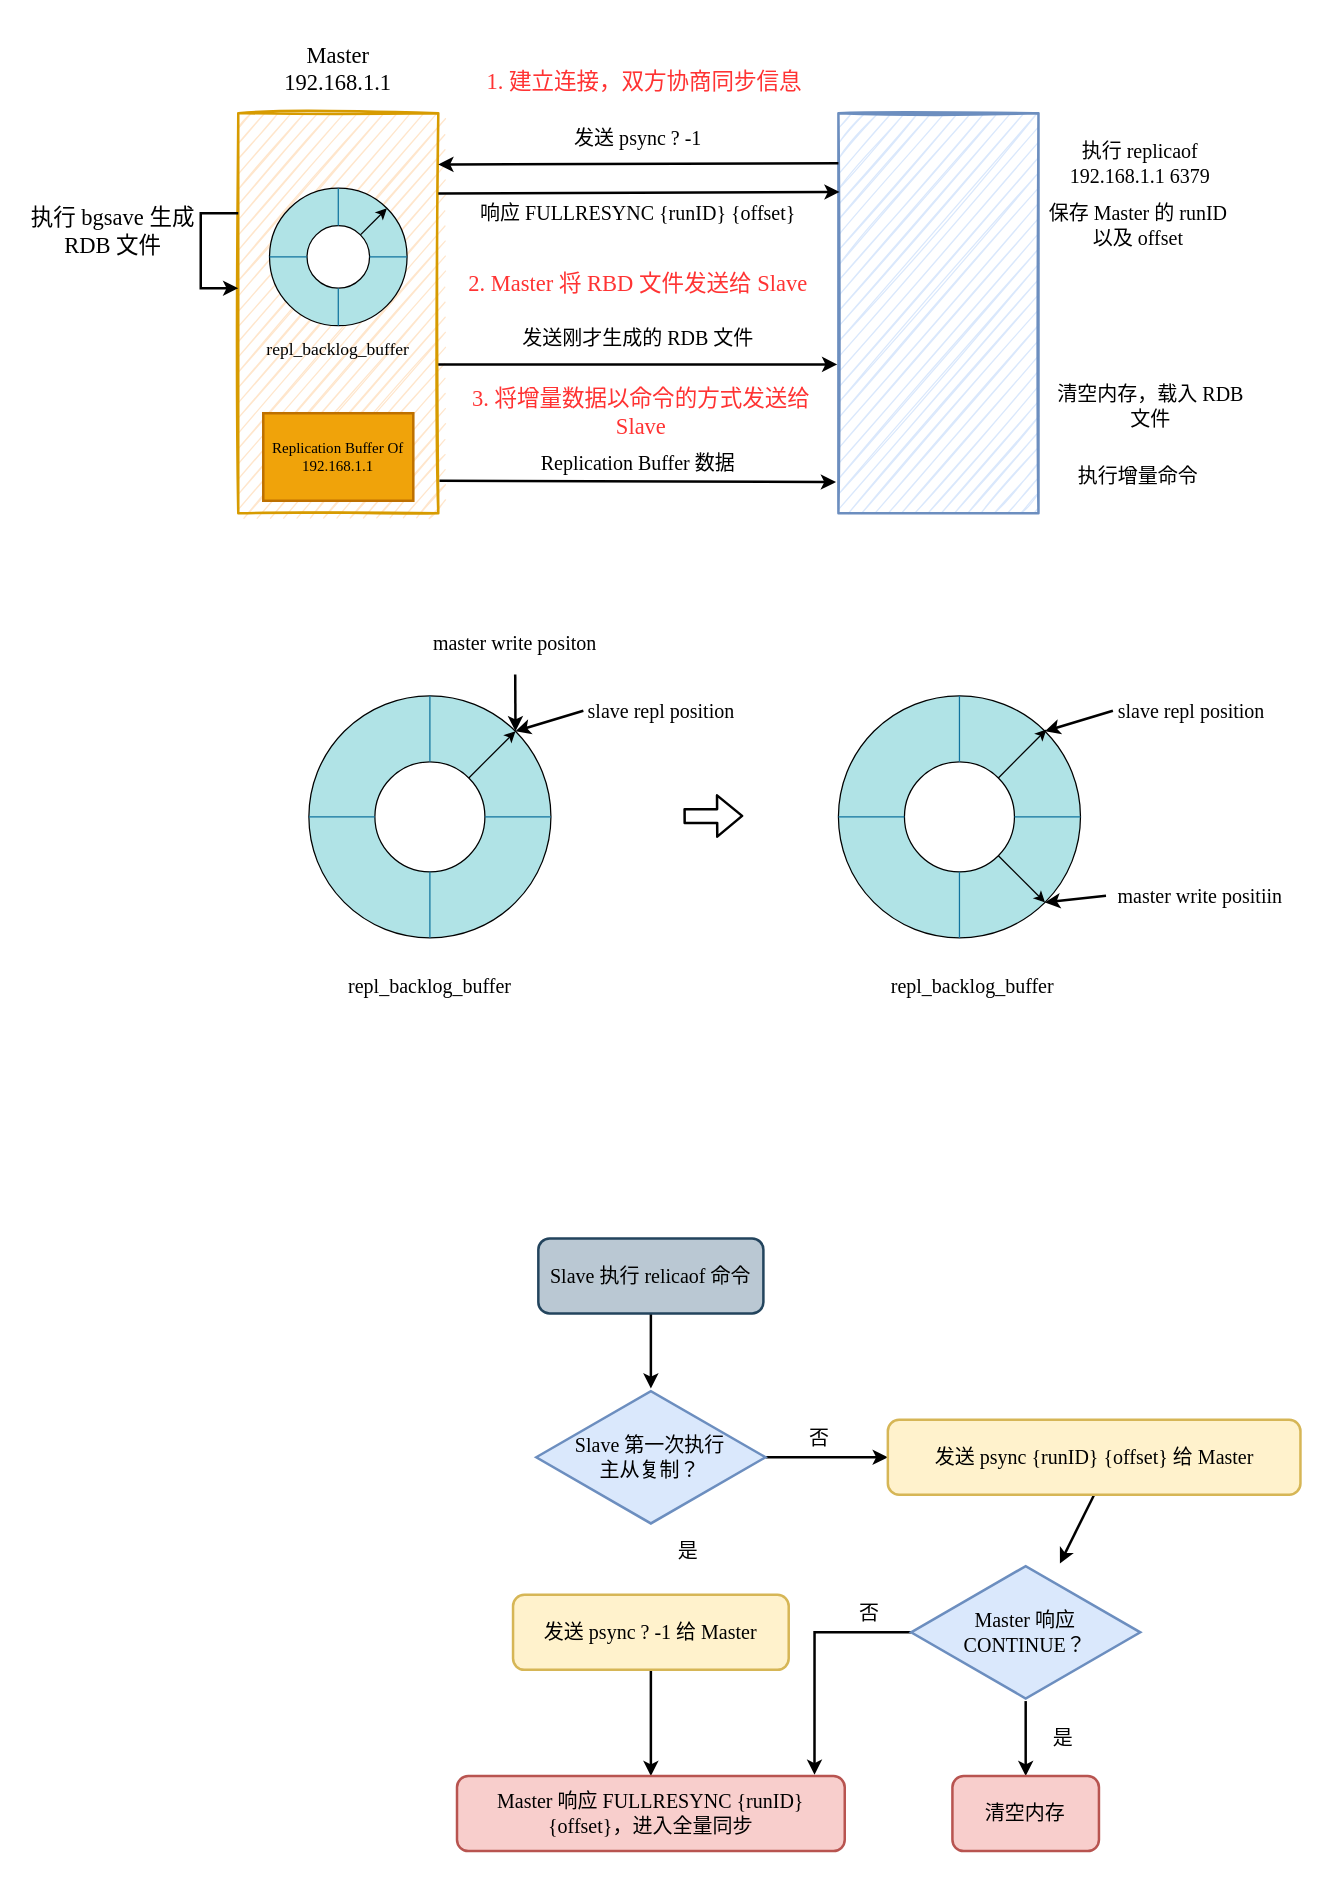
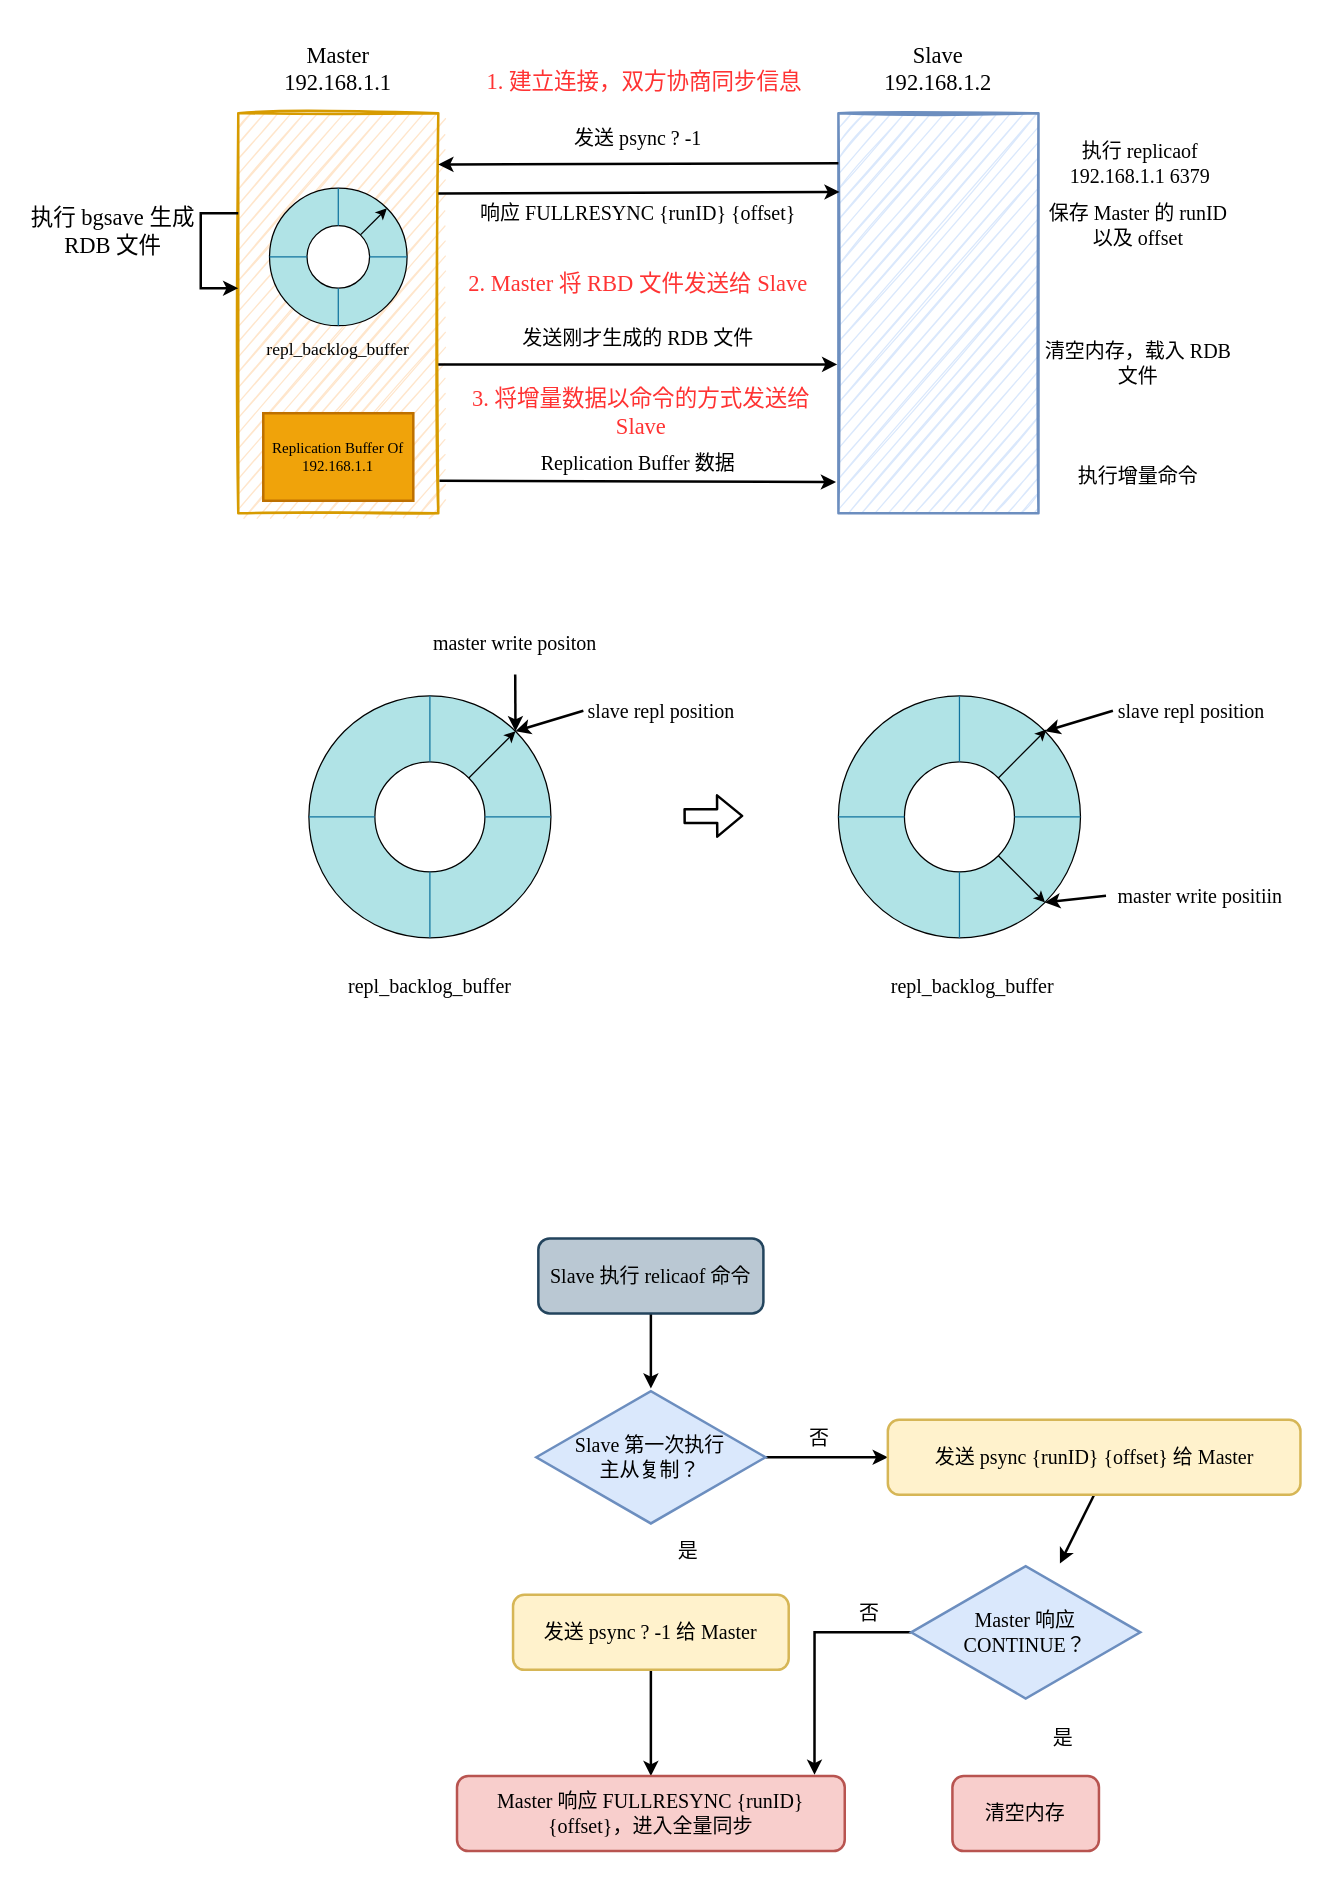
node "Slave 192.168.1.2": added
node "清空内存，载入 RDB 文件": moved (1151, 407) -> (1138, 363)
edge "Master 响应 CONTINUE？" -> "清空内存": removed
